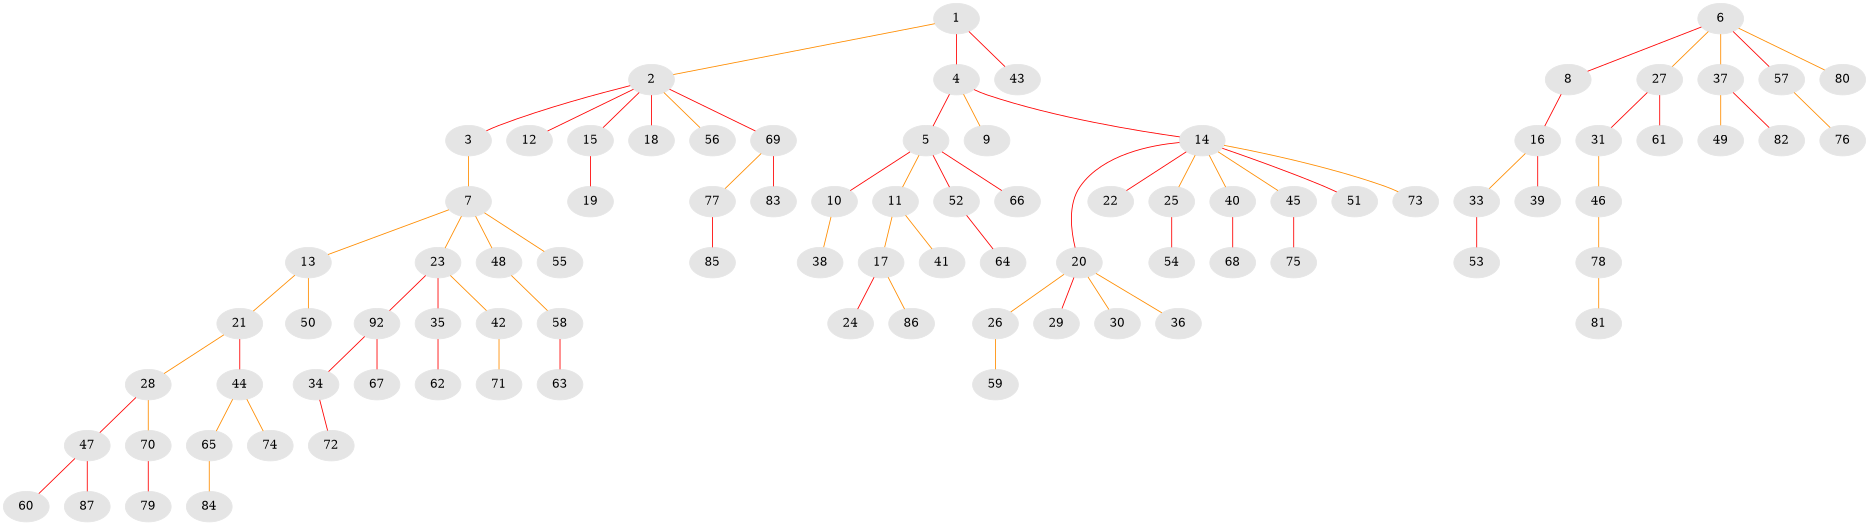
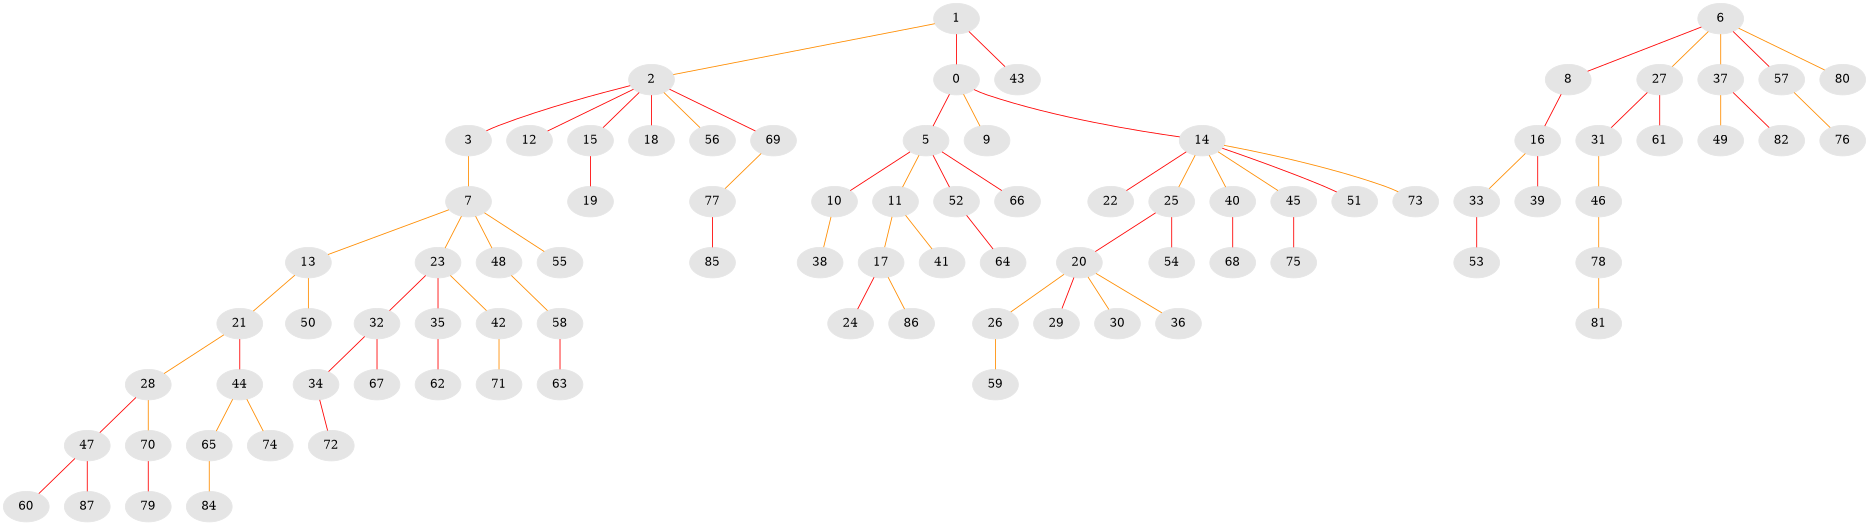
node "4": label "4" -> "0"
edge "14" -- "20": now "25" -- "20"
node "83": removed
node "92": label "92" -> "32"
